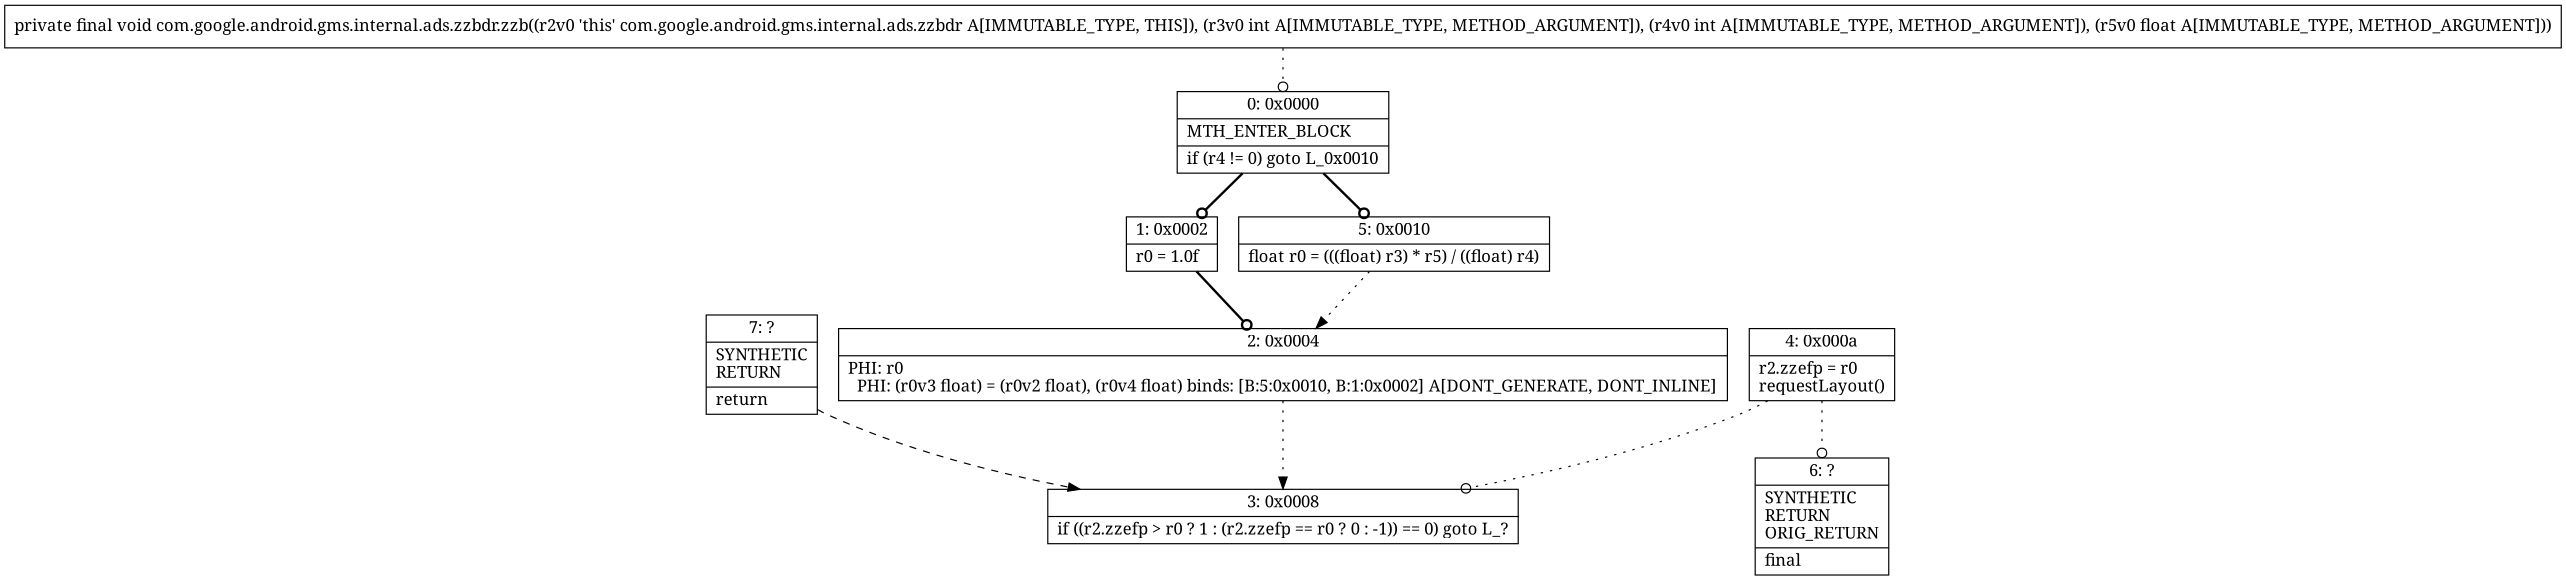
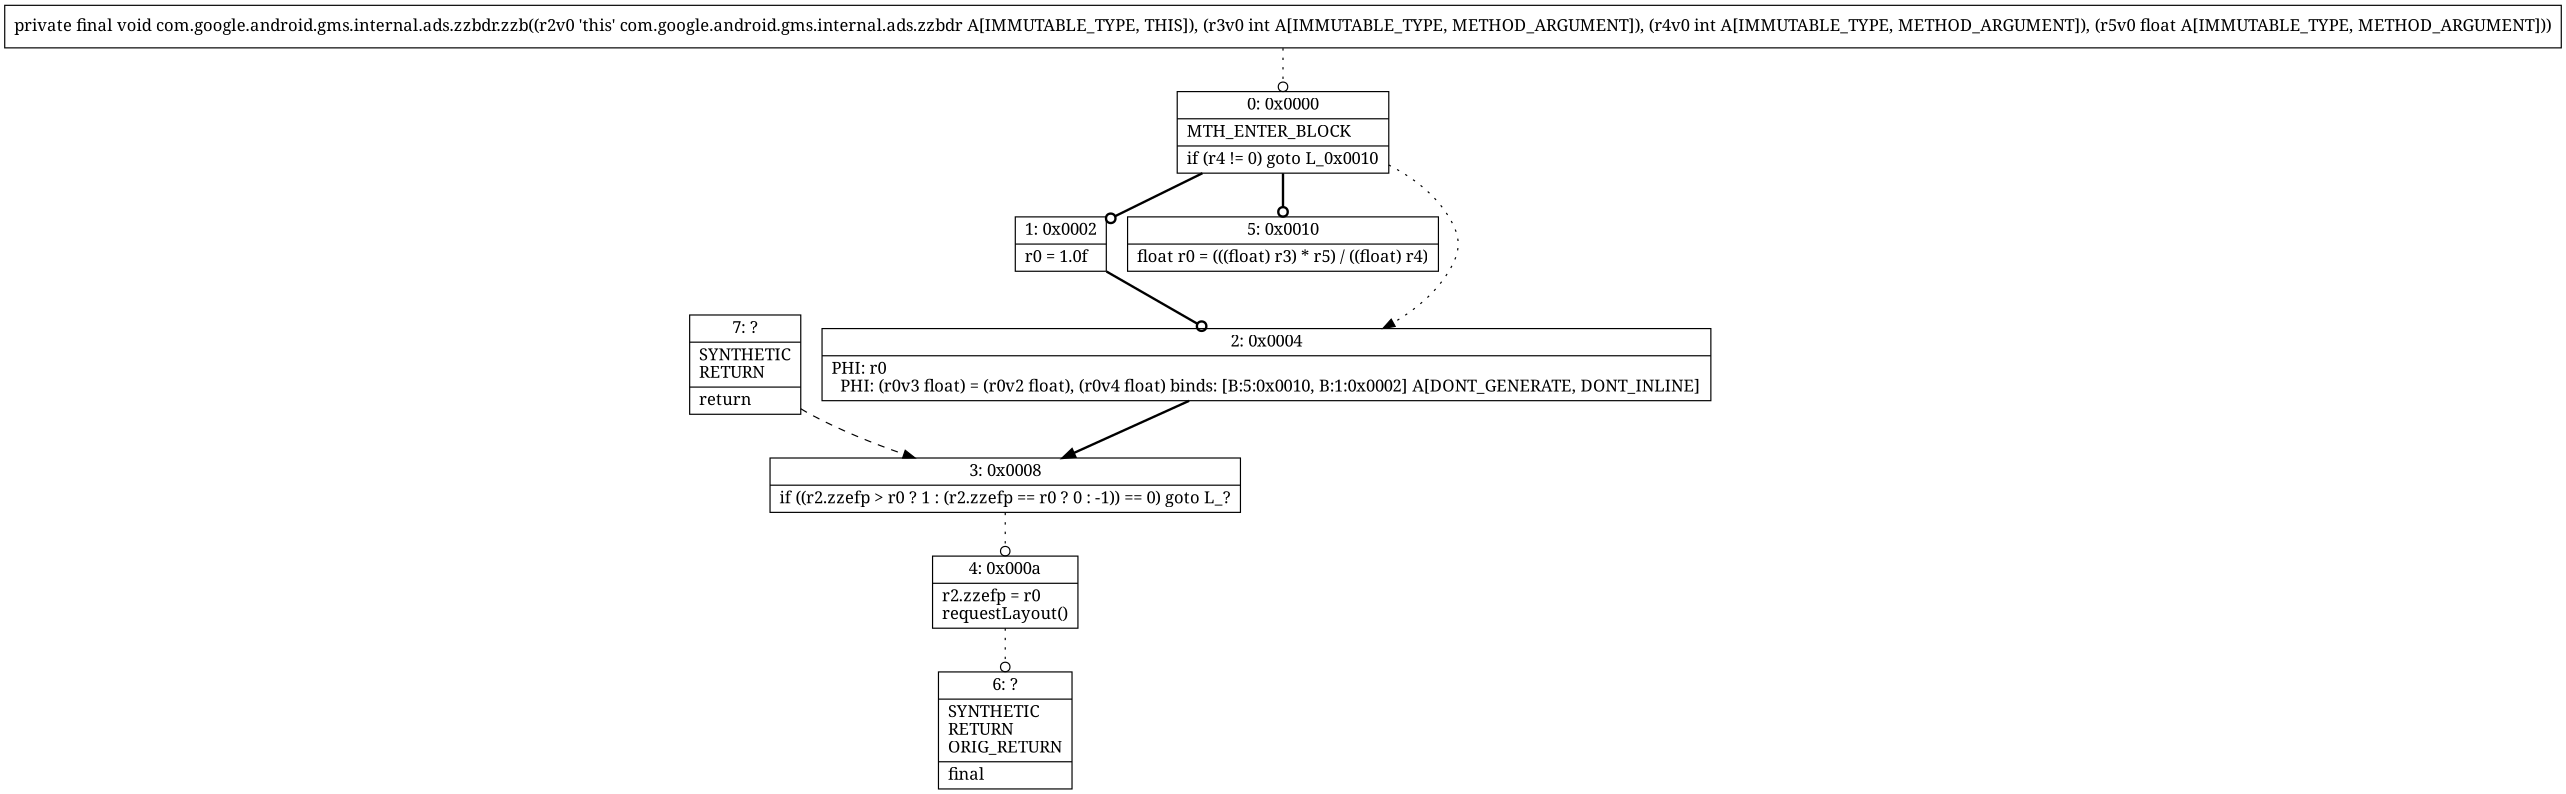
edge "5: 0x0010" -> "2: 0x0004": now "0: 0x0000" -> "2: 0x0004"
edge "2: 0x0004" -> "3: 0x0008": style dotted -> bold
edge "4: 0x000a" -> "3: 0x0008": reversed
